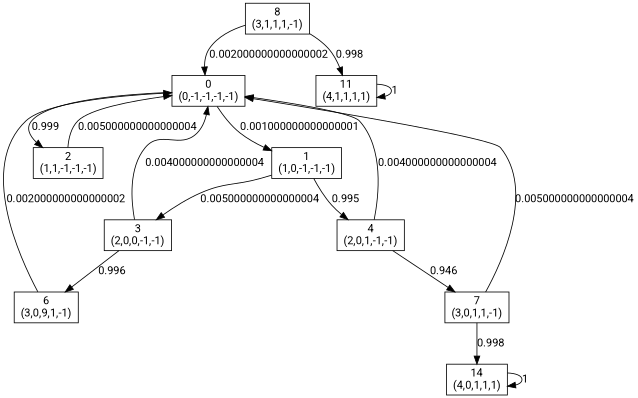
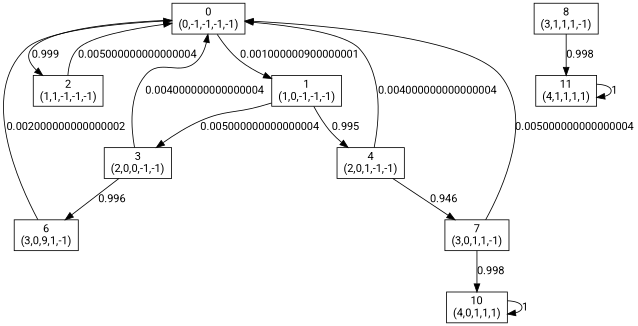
edge "8 (3,1,1,1,-1)" -> "0 (0,-1,-1,-1,-1)": removed, label "0.002000000000000002"
edge "0 (0,-1,-1,-1,-1)" -> "1 (1,0,-1,-1,-1)": label "0.001000000000000001" -> "0.001000000900000001"
node "14 (4,0,1,1,1)": label "14 (4,0,1,1,1)" -> "10 (4,0,1,1,1)"
